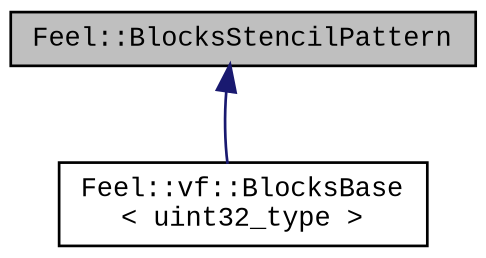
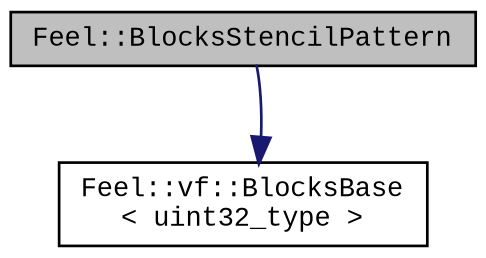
edge "Feel::vf::BlocksBase < uint32_type >" -> "Feel::BlocksStencilPattern": reversed
